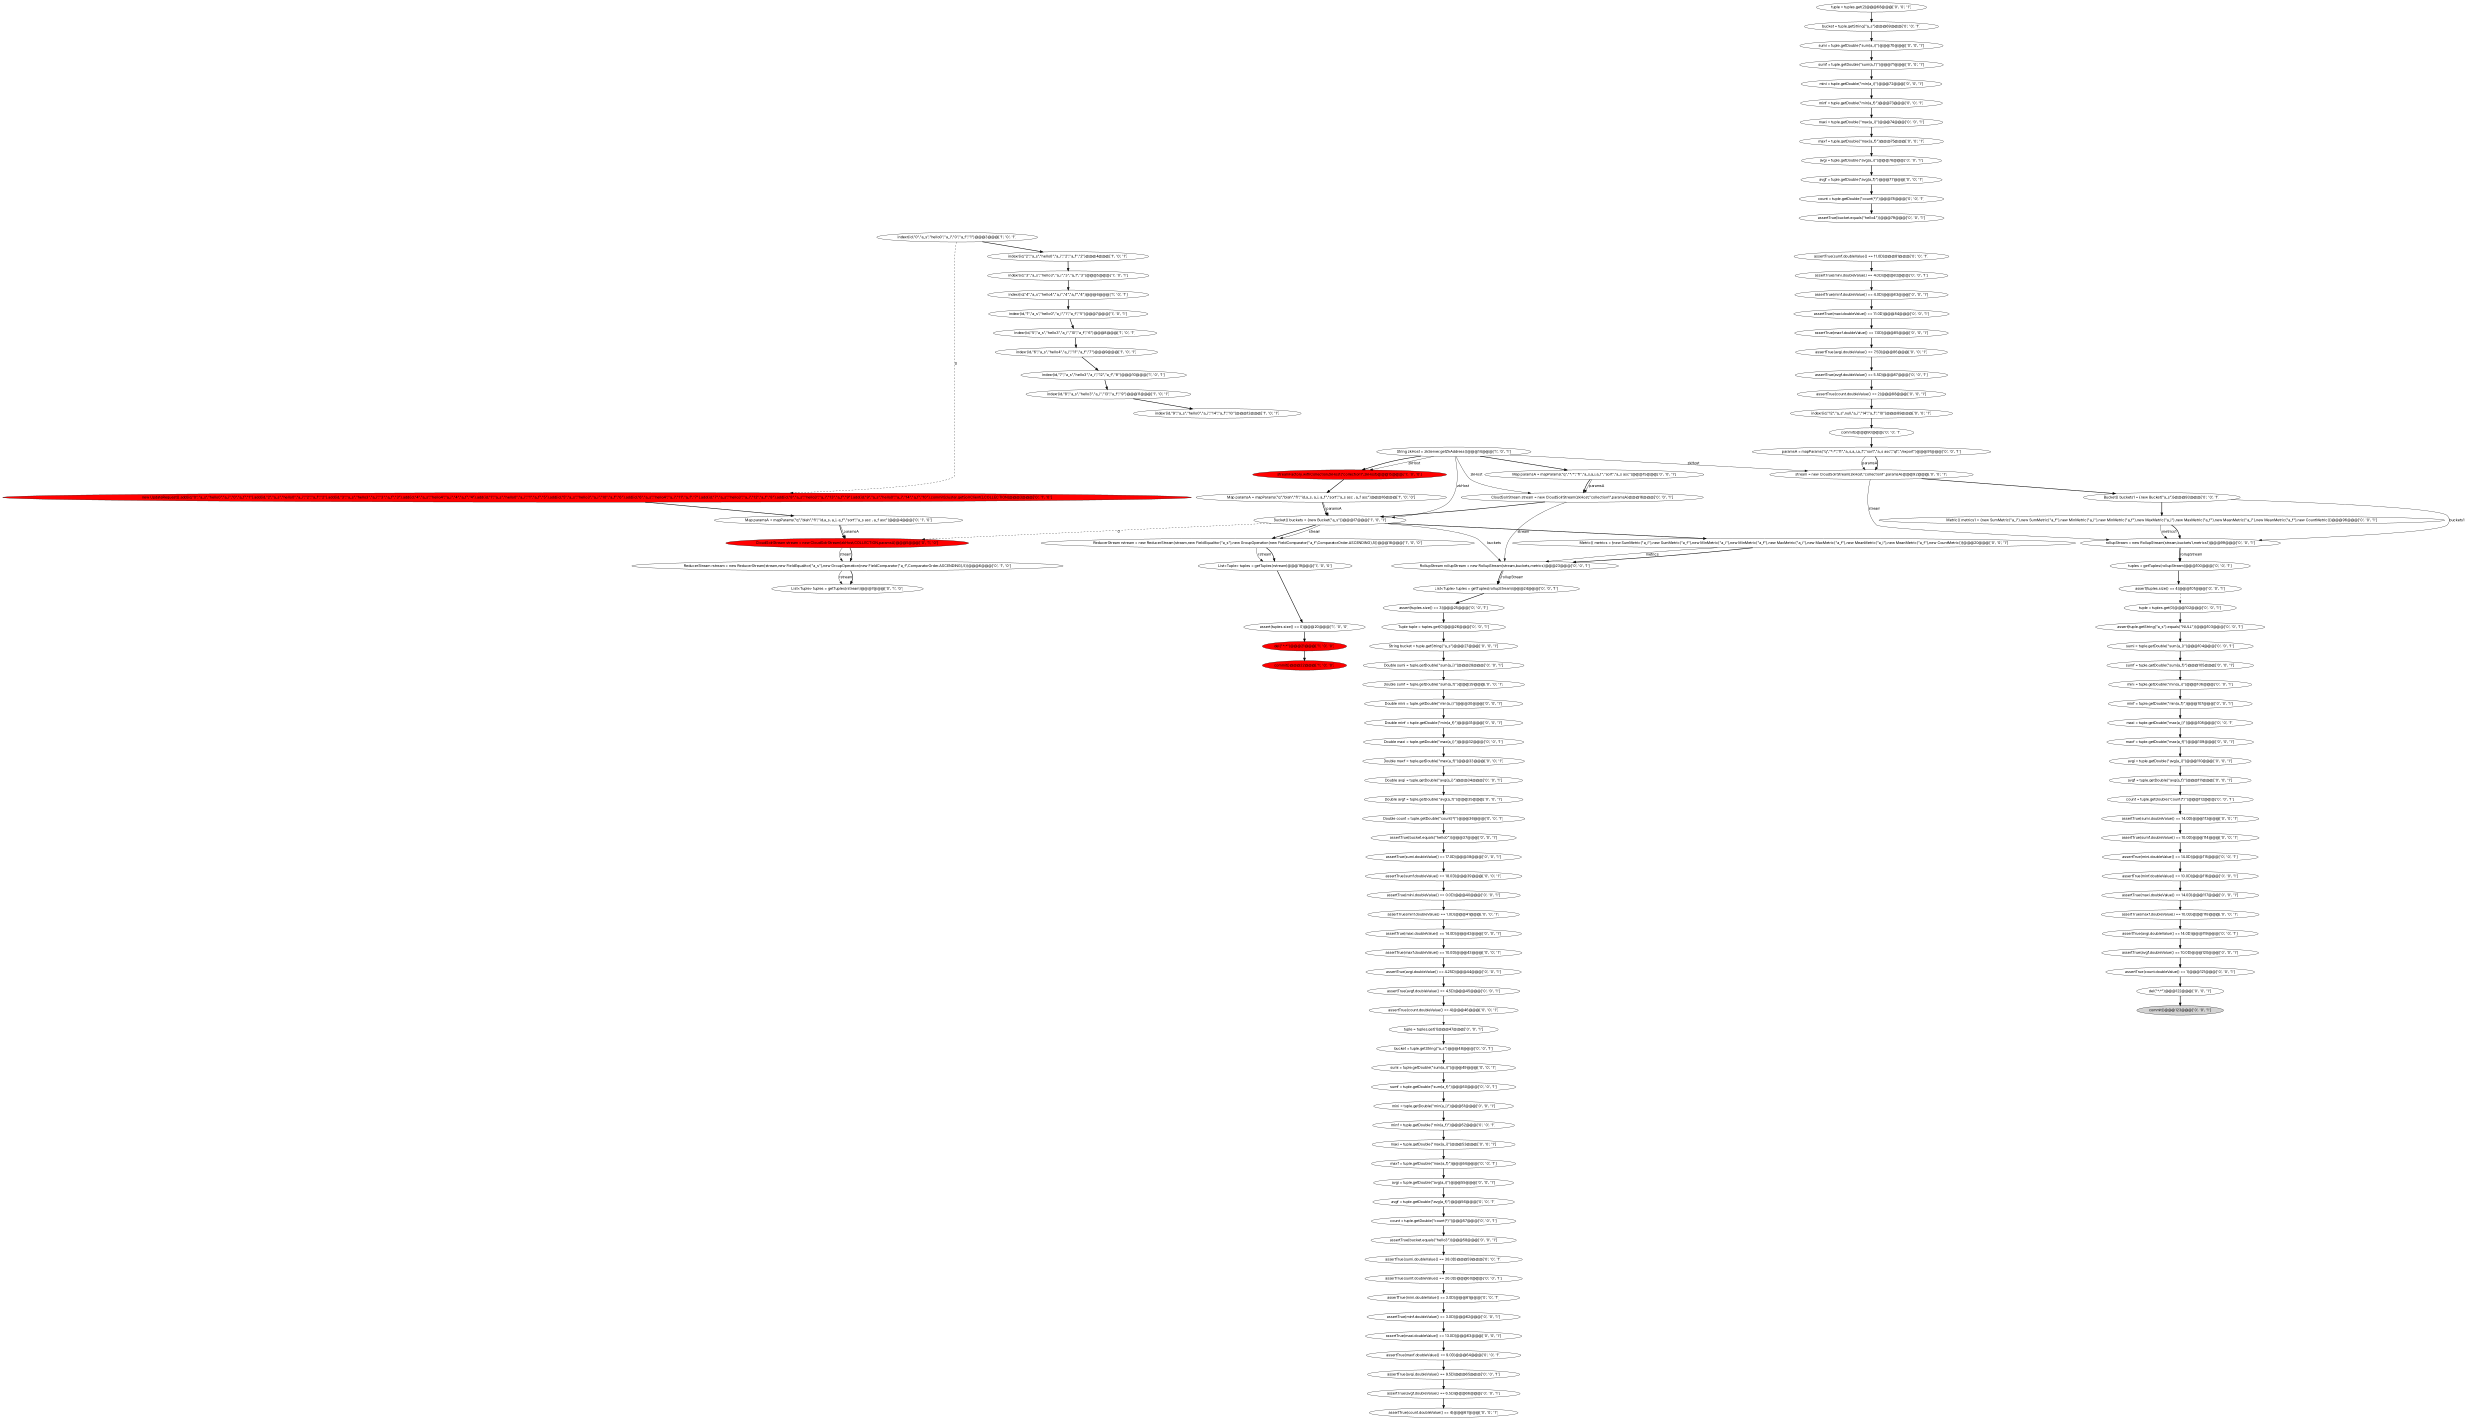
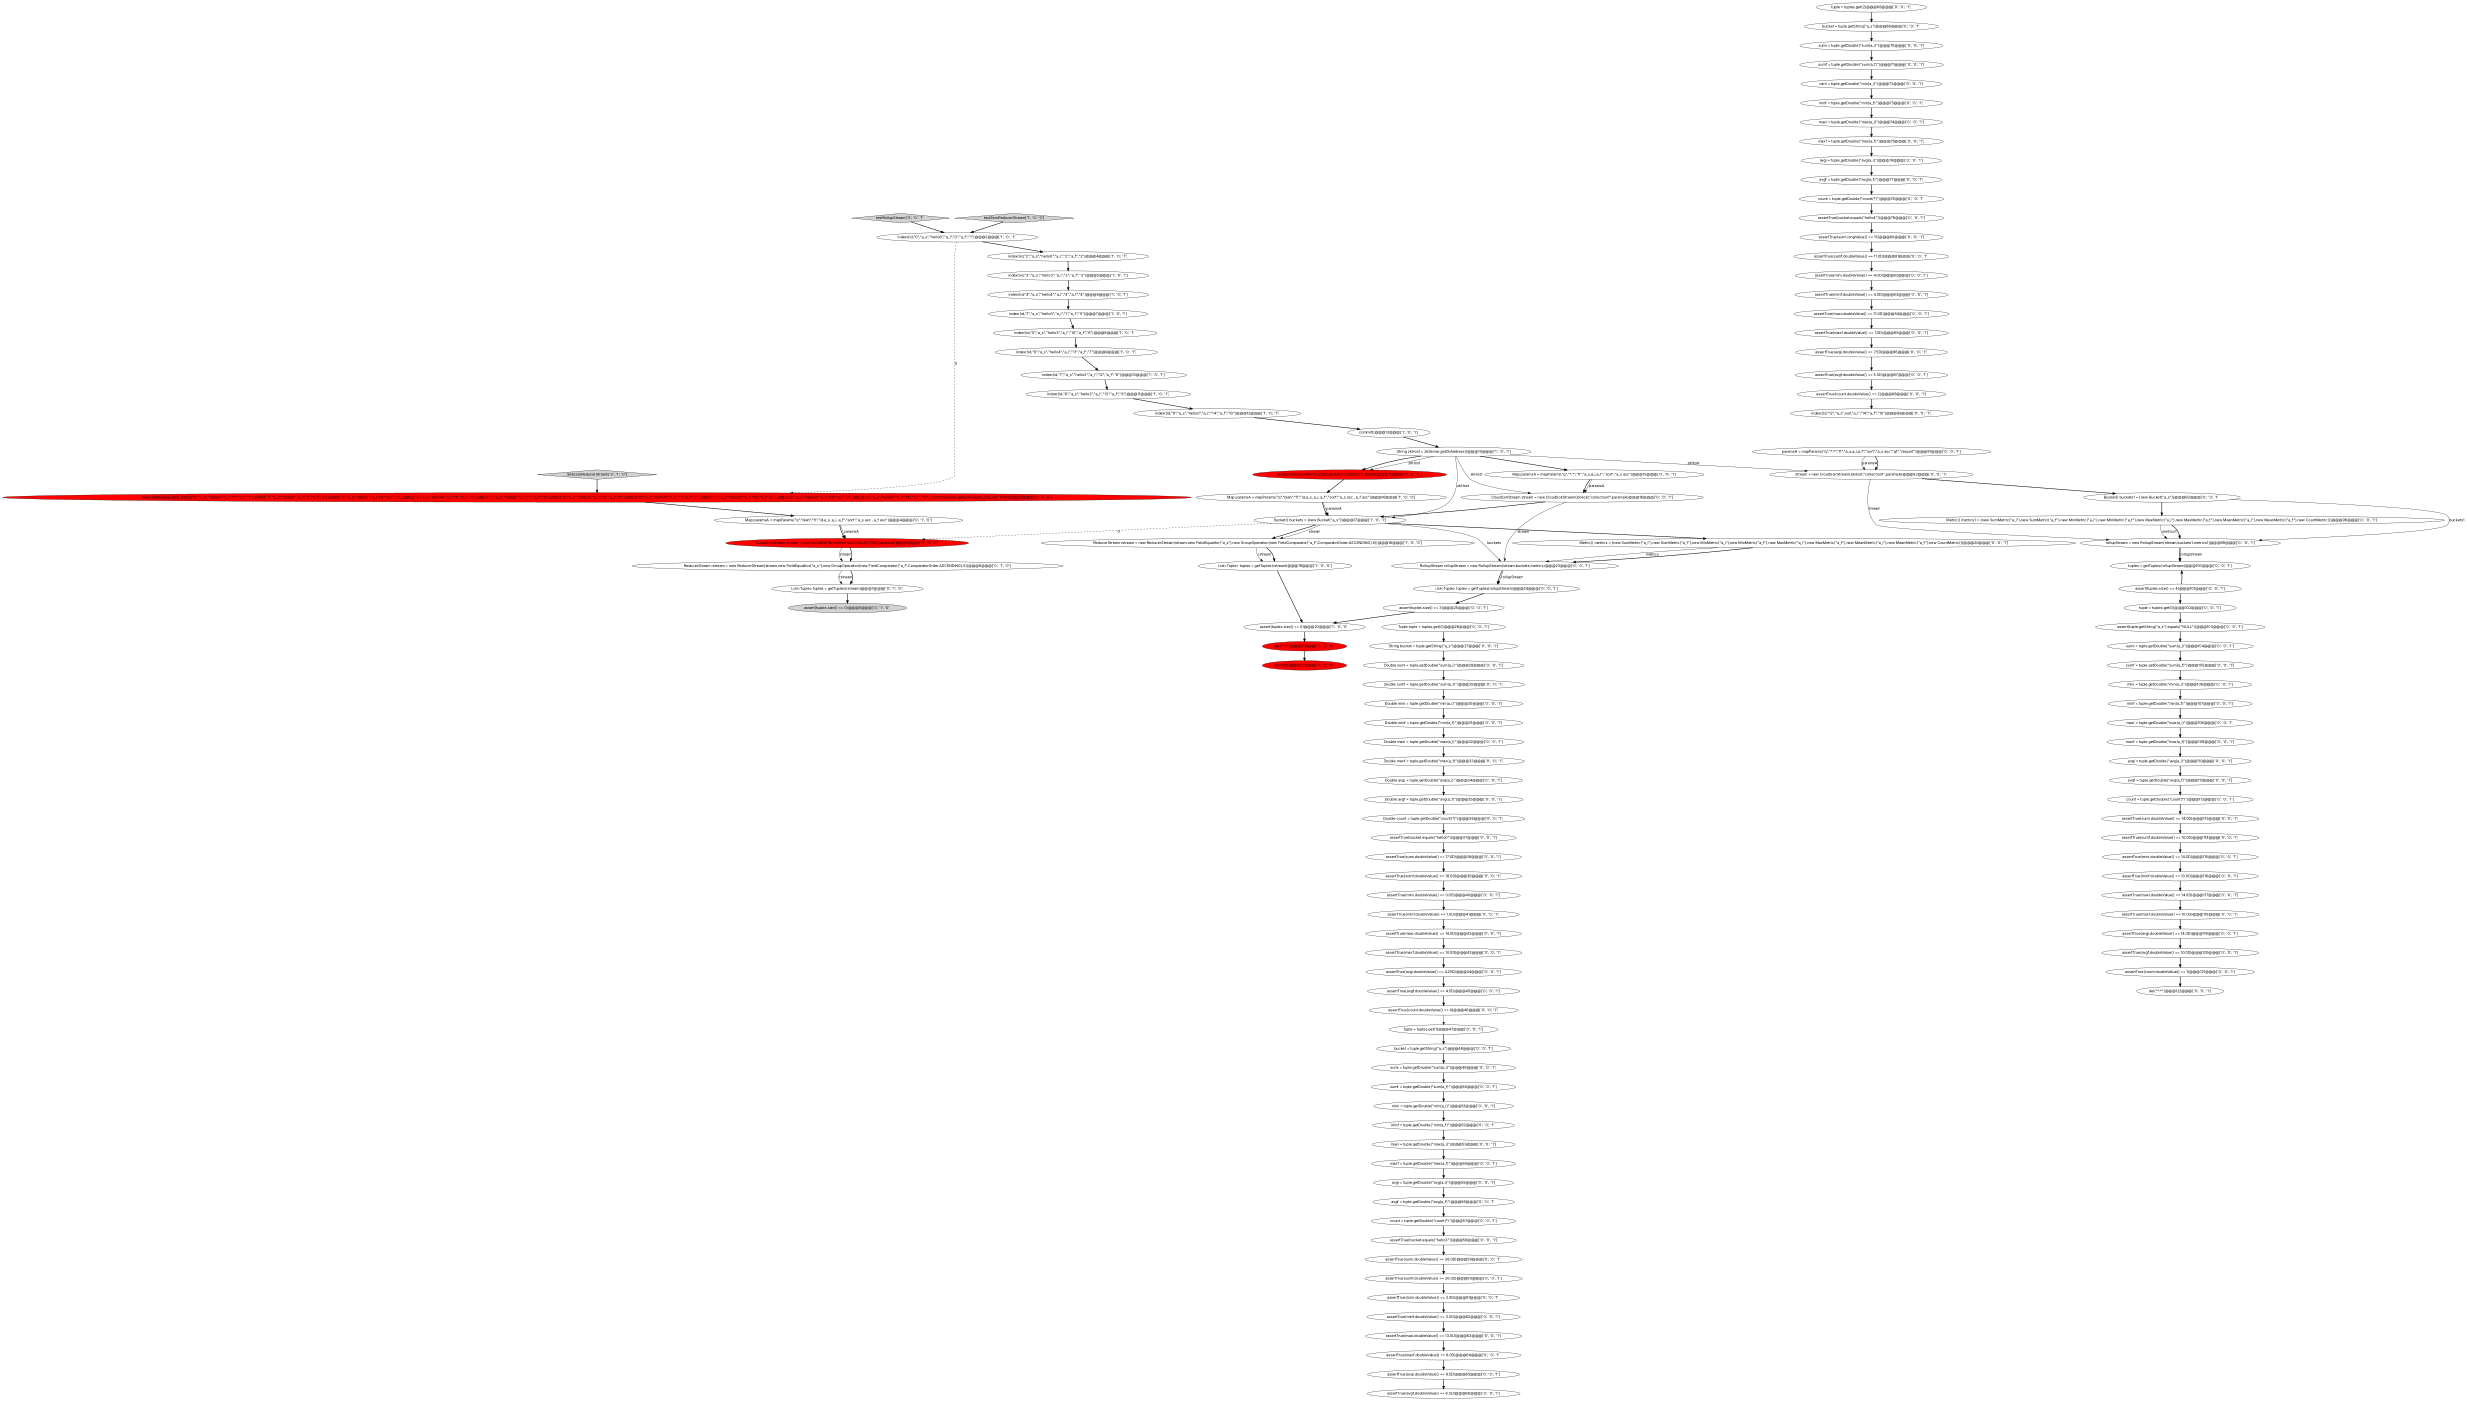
node "testRollupStream['0', '0', '1']": added
node "testZeroReducerStream['1', '0', '0']": added
node "assertTrue(sumi.longValue() == 15)@@@80@@@['0', '0', '1']": added
node "commit()@@@13@@@['1', '0', '1']": added
node "commit()@@@90@@@['0', '0', '1']": removed
node "testZeroReducerStream['0', '1', '0']": added
edge "tuples = getTuples(rollupStream)@@@100@@@['0', '0', '1']" -> "assert(tuples.size() == 4)@@@101@@@['0', '0', '1']": reversed
edge "assert(tuples.size() == 4)@@@101@@@['0', '0', '1']" -> "tuple = tuples.get(0)@@@102@@@['0', '0', '1']": style dashed -> bold
node "assert(tuples.size() == 0)@@@8@@@['0', '1', '0']": added
edge "assert(tuples.size() == 3)@@@25@@@['0', '0', '1']" -> "Tuple tuple = tuples.get(0)@@@26@@@['0', '0', '1']": now "assert(tuples.size() == 3)@@@25@@@['0', '0', '1']" -> "assert(tuples.size() == 0)@@@20@@@['1', '0', '0']"
node "commit()@@@123@@@['0', '0', '1']": removed
node "assertTrue(count.doubleValue() == 4)@@@67@@@['0', '0', '1']": removed
